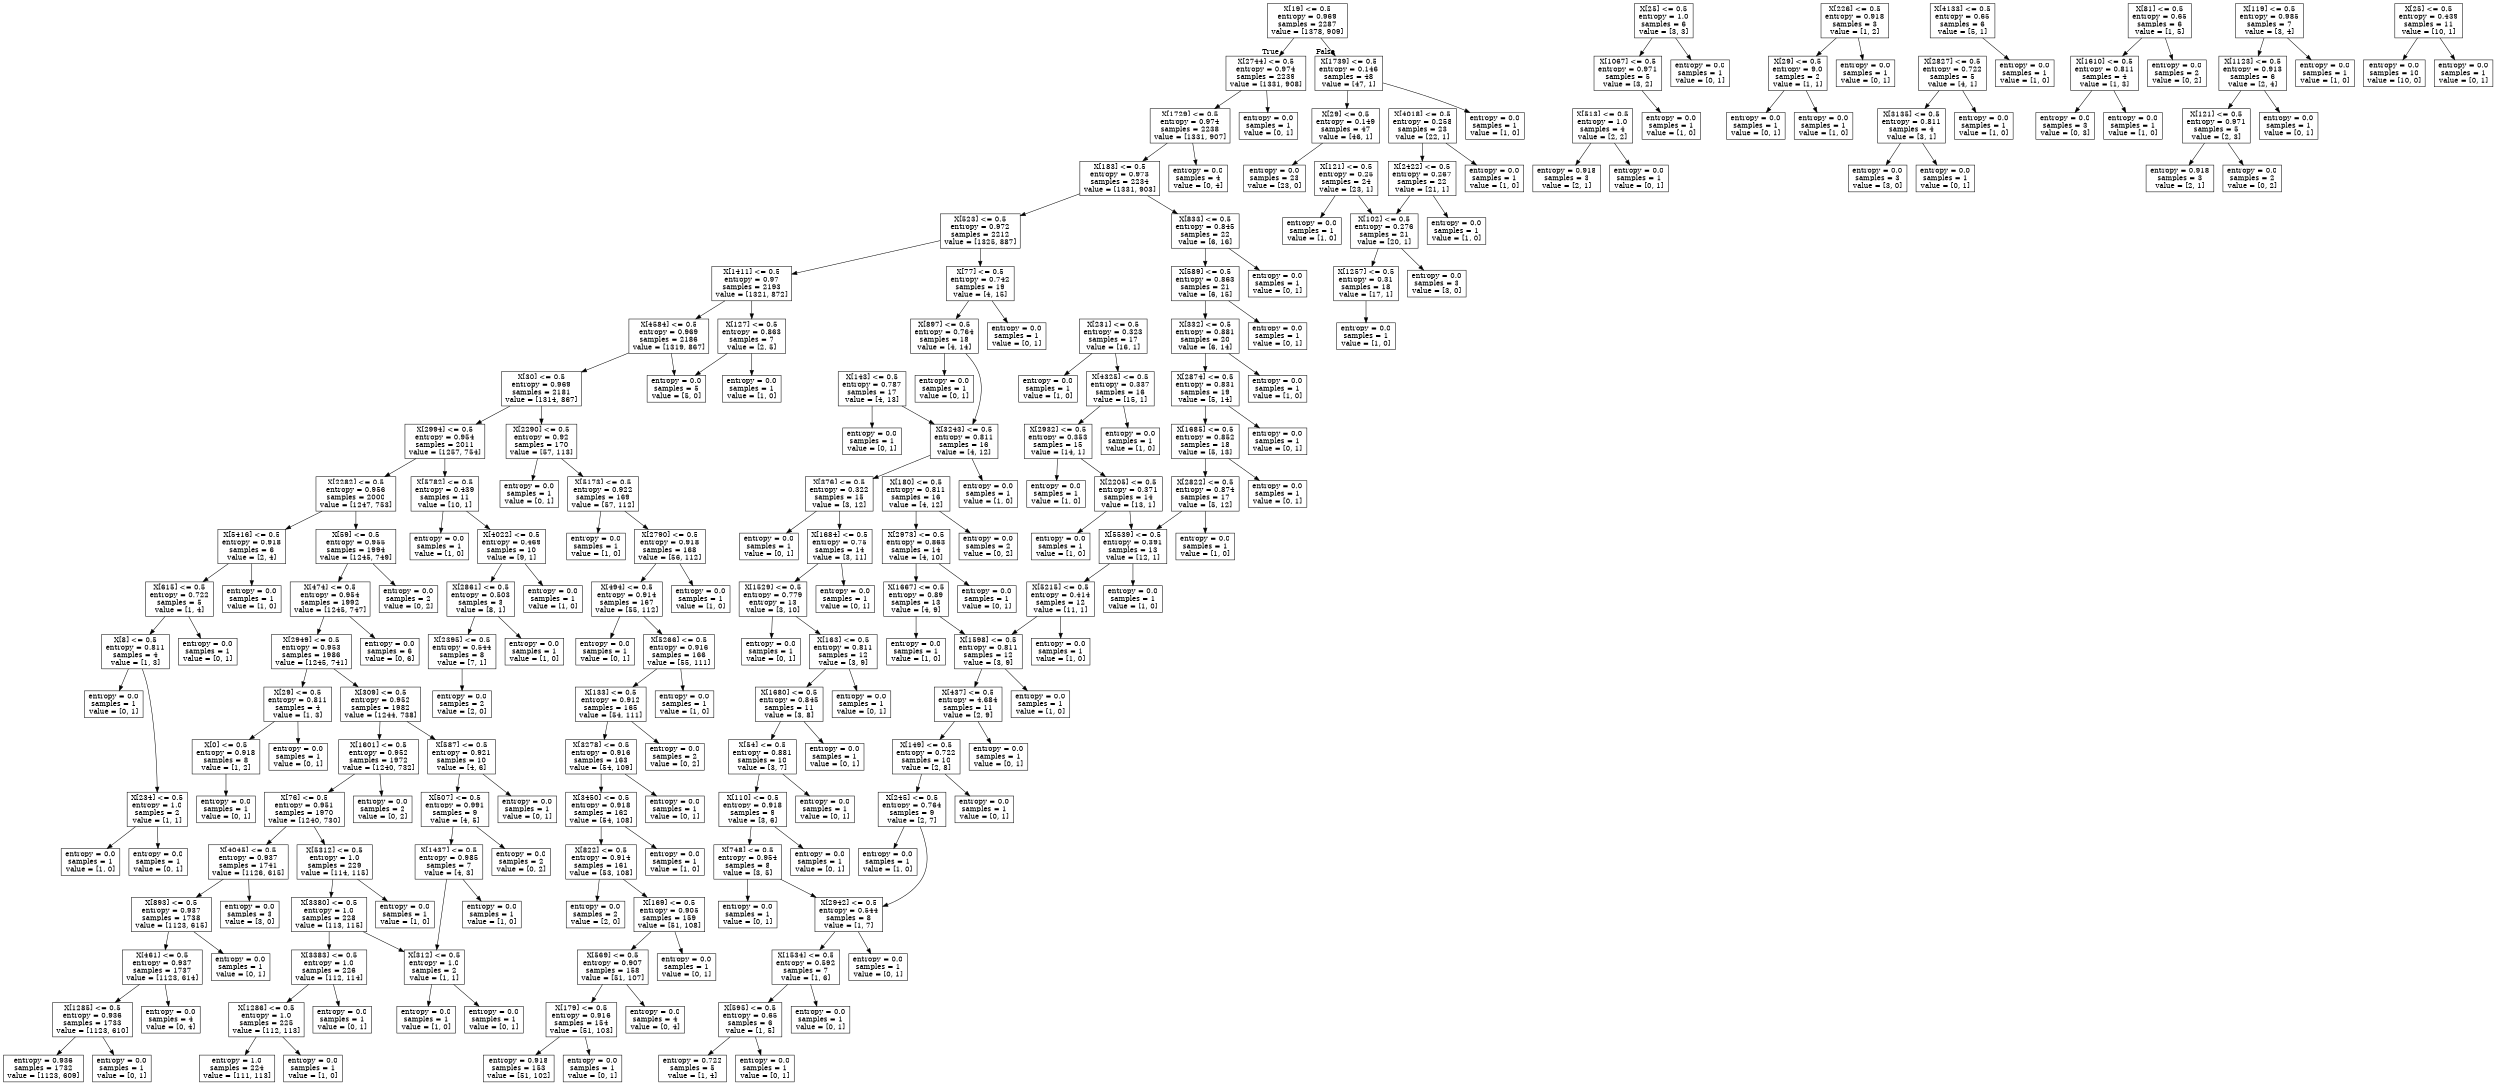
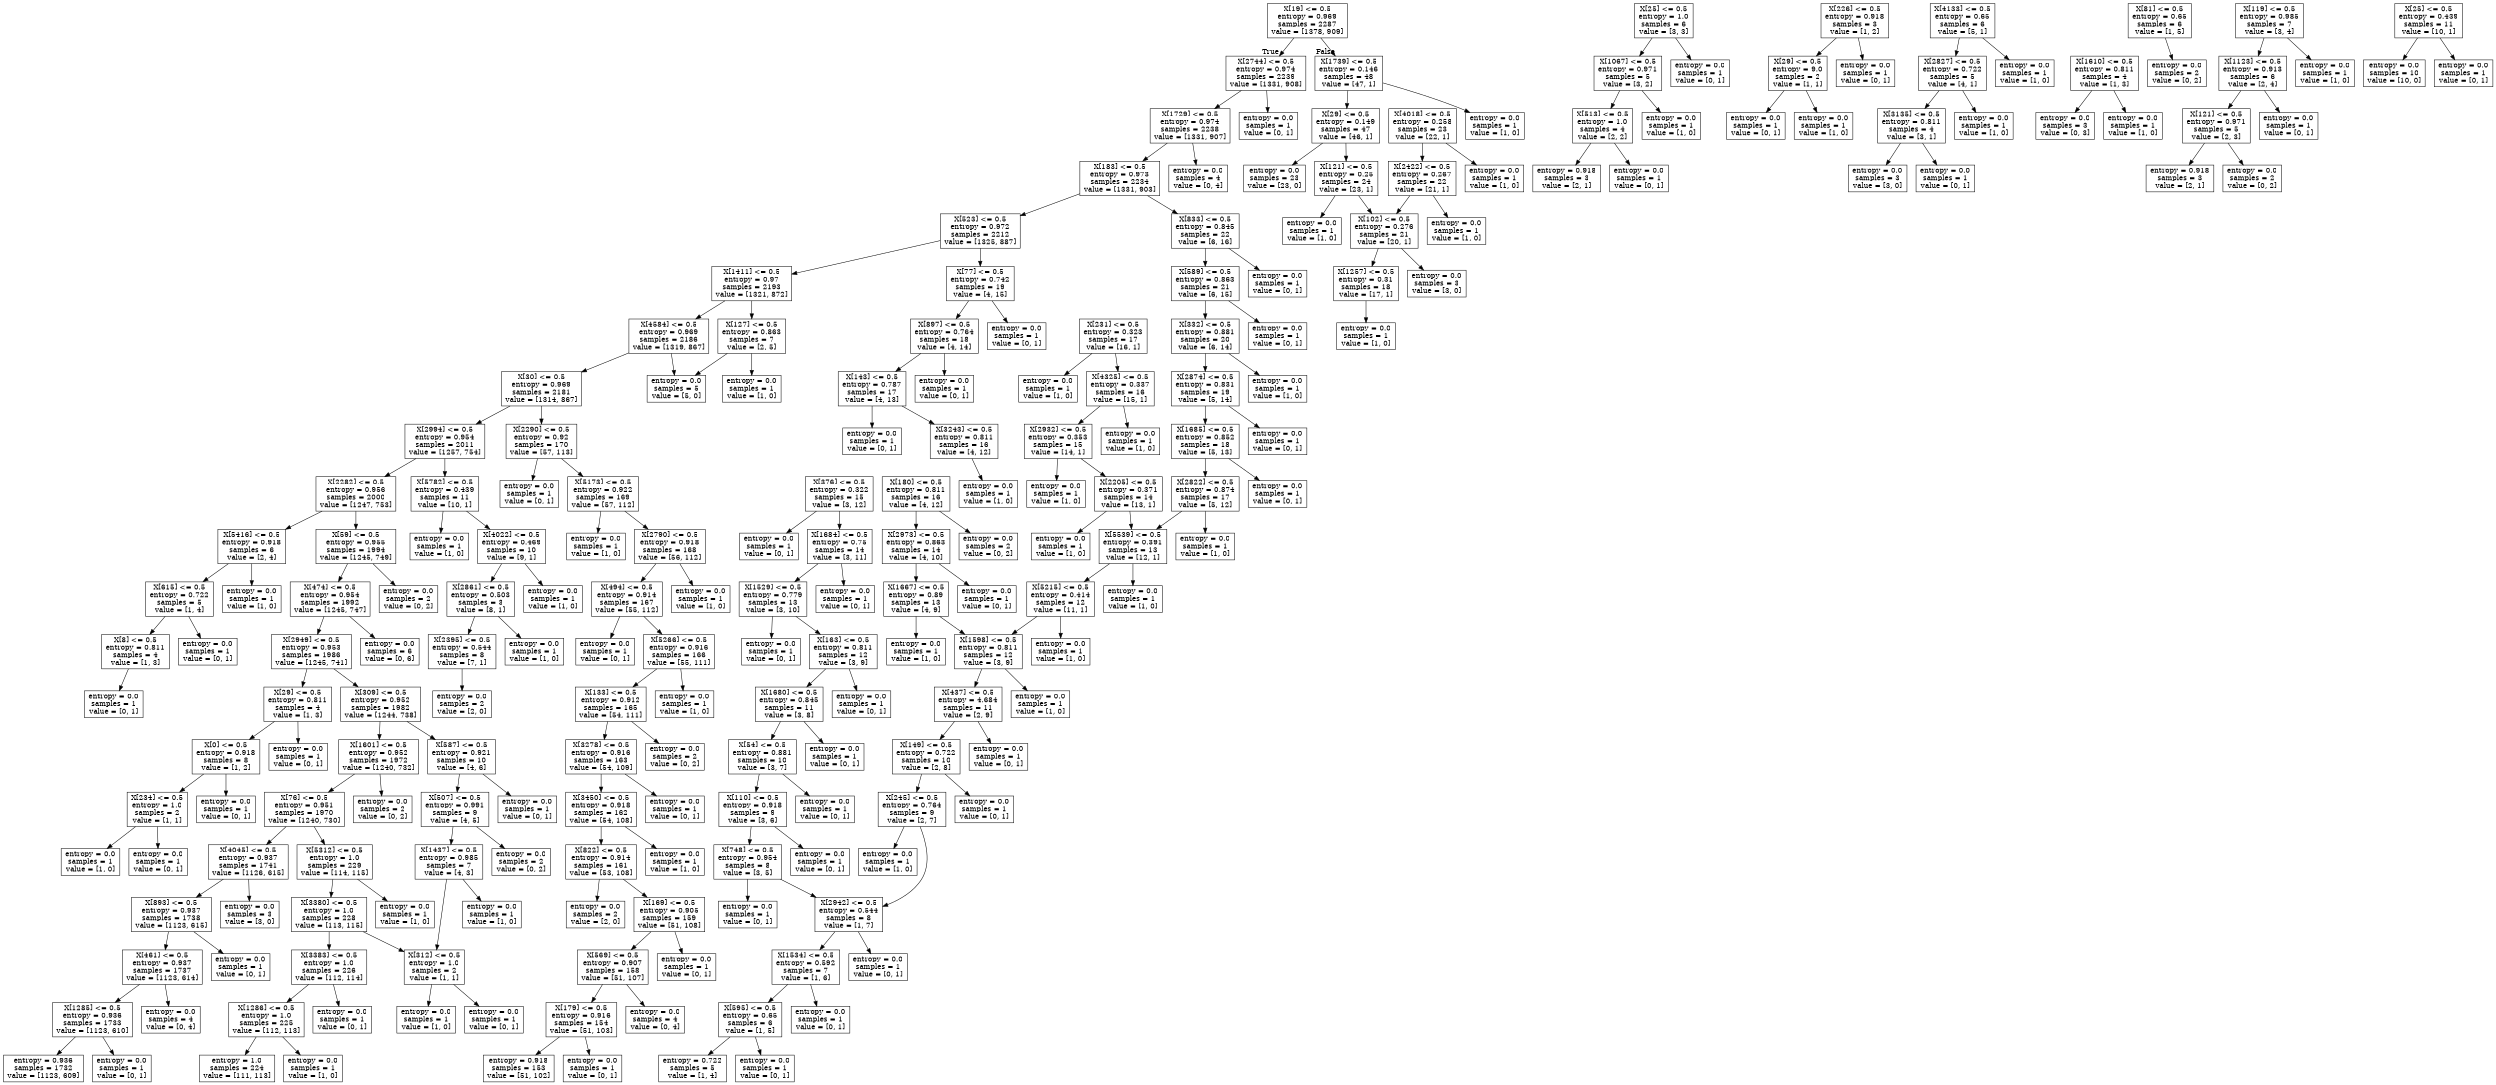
edge "X[4133] <= 0.5 entropy = 0.65 samples = 6 value = [5, 1]" -> "X[2827] <= 0.5 entropy = 0.722 samples = 5 value = [4, 1]": added
edge "X[81] <= 0.5 entropy = 0.65 samples = 6 value = [1, 5]" -> "X[1610] <= 0.5 entropy = 0.811 samples = 4 value = [1, 3]": removed
edge "X[1067] <= 0.5 entropy = 0.971 samples = 5 value = [3, 2]" -> "X[513] <= 0.5 entropy = 1.0 samples = 4 value = [2, 2]": added
edge "X[29] <= 0.5 entropy = 0.149 samples = 47 value = [46, 1]" -> "X[121] <= 0.5 entropy = 0.25 samples = 24 value = [23, 1]": added
edge "X[897] <= 0.5 entropy = 0.764 samples = 18 value = [4, 14]" -> "X[3243] <= 0.5 entropy = 0.811 samples = 16 value = [4, 12]": now "X[897] <= 0.5 entropy = 0.764 samples = 18 value = [4, 14]" -> "X[143] <= 0.5 entropy = 0.787 samples = 17 value = [4, 13]"
edge "X[3243] <= 0.5 entropy = 0.811 samples = 16 value = [4, 12]" -> "X[376] <= 0.5 entropy = 0.322 samples = 15 value = [3, 12]": removed
node "X[1529] <= 0.5 entropy = 0.779 entropy = 13 value = [3, 10]": label "X[1529] <= 0.5 entropy = 0.779 entropy = 13 value = [3, 10]" -> "X[1529] <= 0.5 entropy = 0.779 samples = 13 value = [3, 10]"
edge "X[8] <= 0.5 entropy = 0.811 samples = 4 value = [1, 3]" -> "X[234] <= 0.5 entropy = 1.0 samples = 2 value = [1, 1]": now "X[0] <= 0.5 entropy = 0.918 samples = 8 value = [1, 2]" -> "X[234] <= 0.5 entropy = 1.0 samples = 2 value = [1, 1]"
